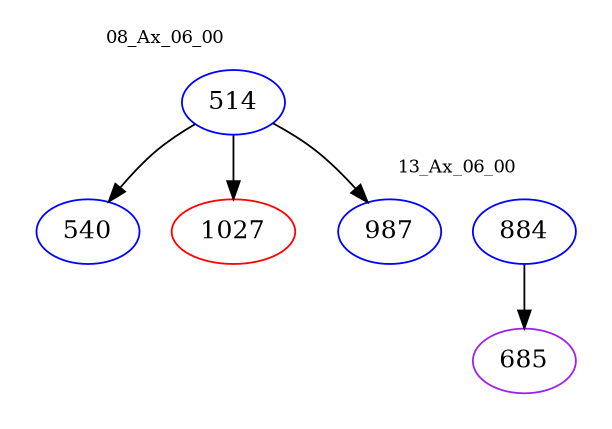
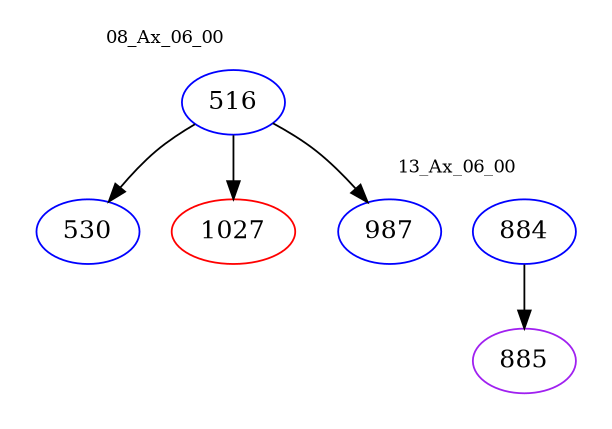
node "514": label "514" -> "516"
node "540": label "540" -> "530"
node "685": label "685" -> "885"
